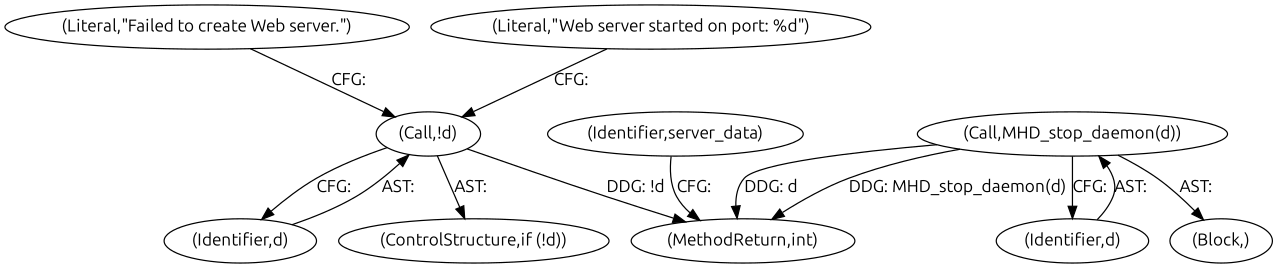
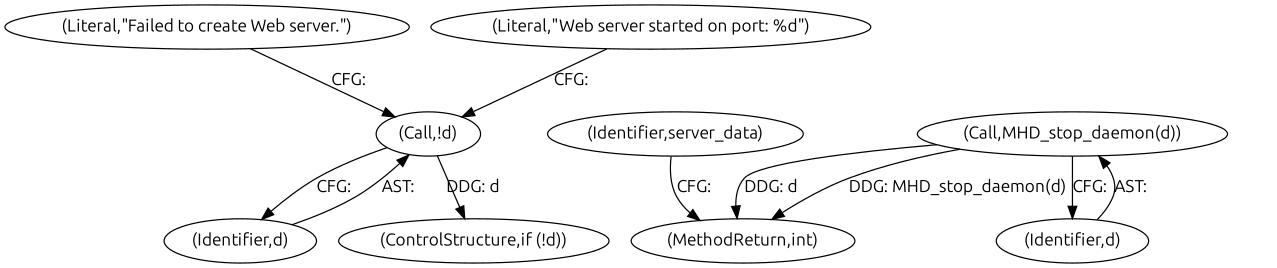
edge "(Call,!d)" -> "(MethodReturn,int)": removed, label "DDG: !d"
edge "(Call,!d)" -> "(ControlStructure,if (!d))": label "AST: " -> "DDG: d"
node "(Block,)": removed
